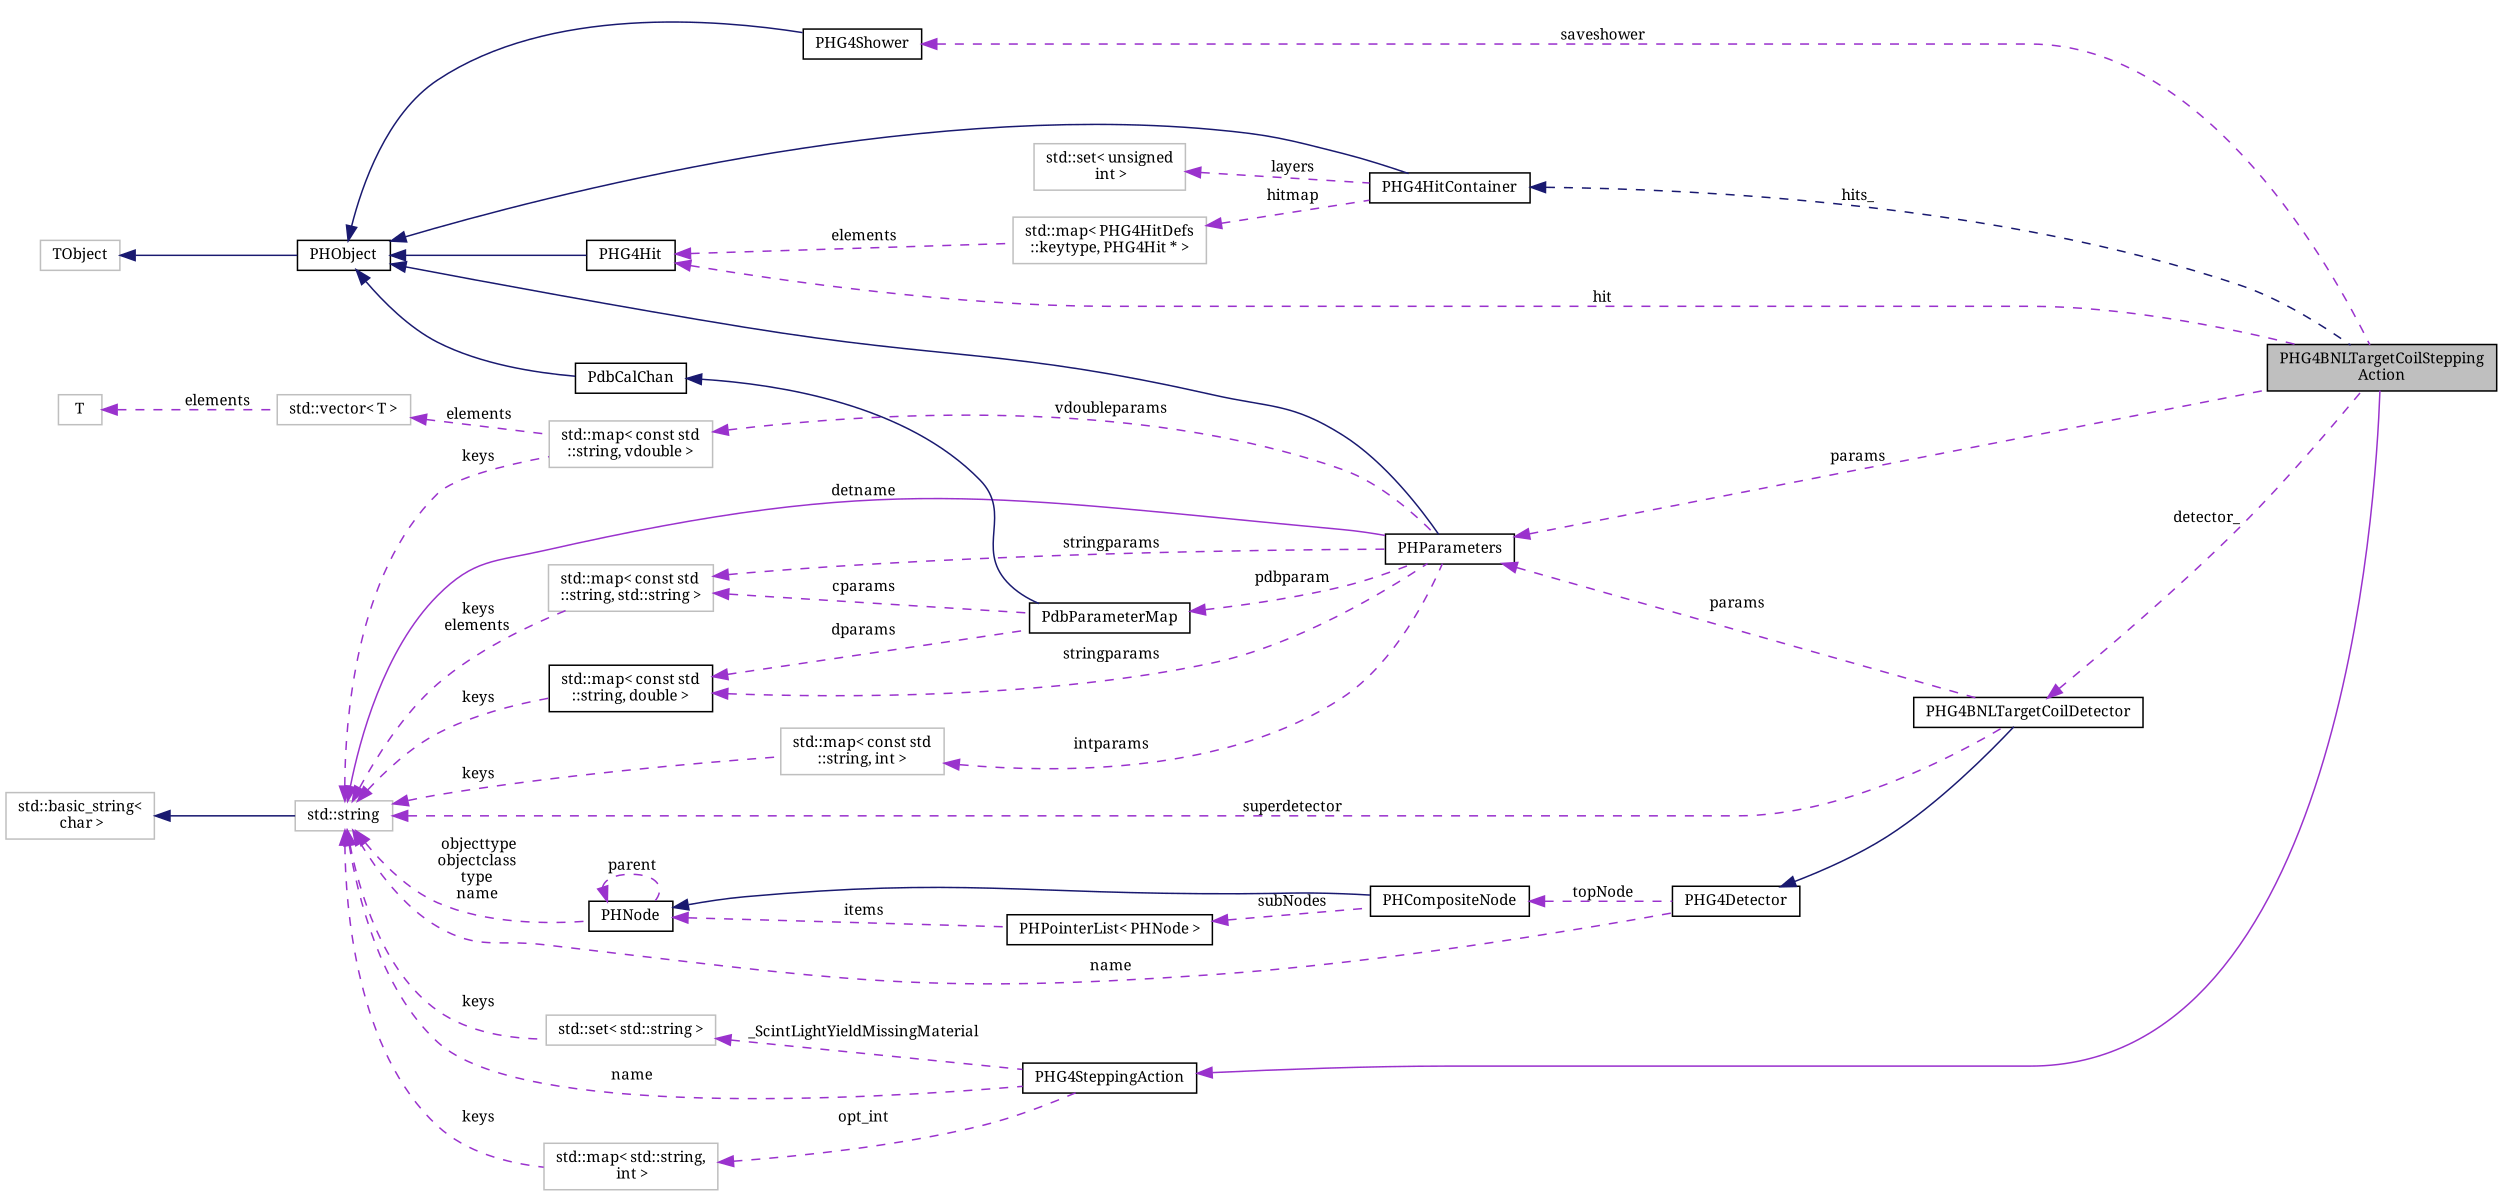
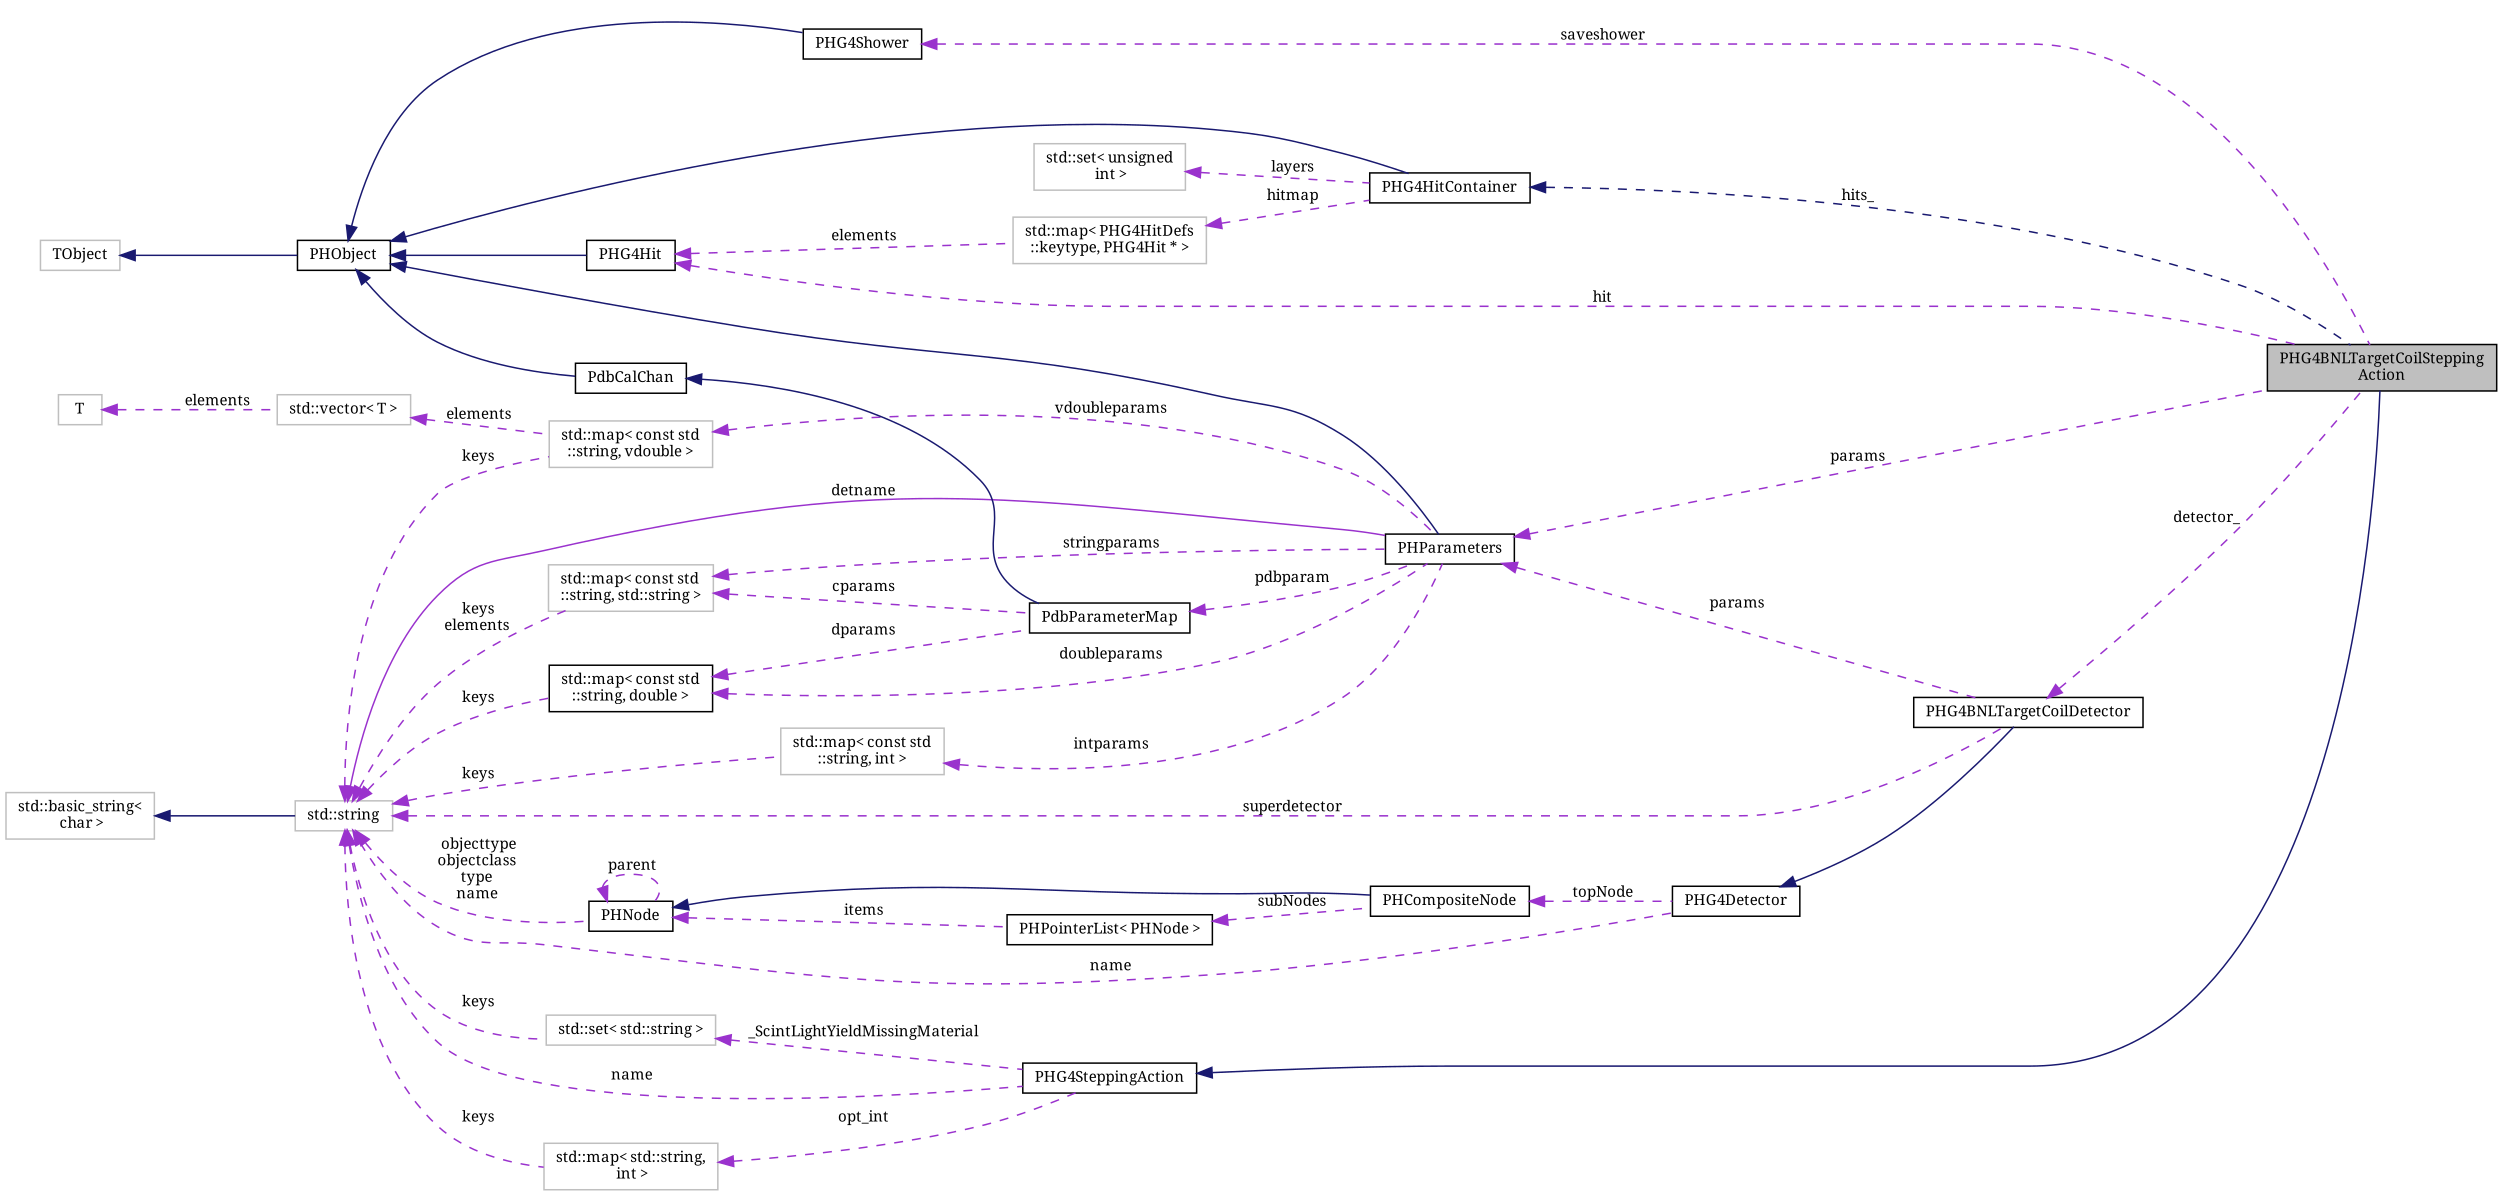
edge "PHParameters" -> "std::map< const std ::string, double >": label " stringparams" -> " doubleparams"
edge "PHG4BNLTargetCoilStepping Action" -> "PHG4SteppingAction": color darkorchid3 -> midnightblue
